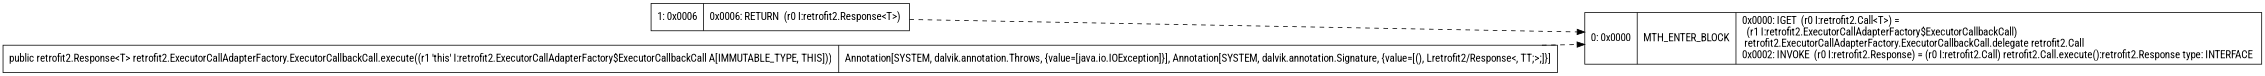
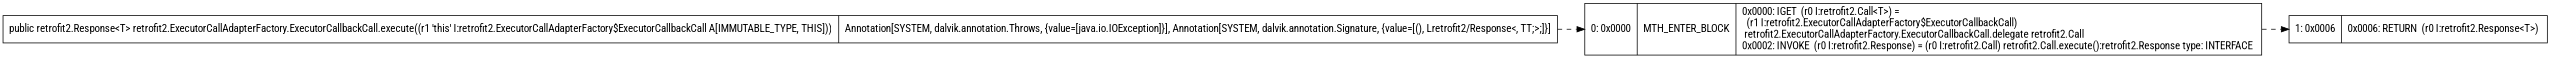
edge "1: 0x0006" -> "0: 0x0000": reversed
